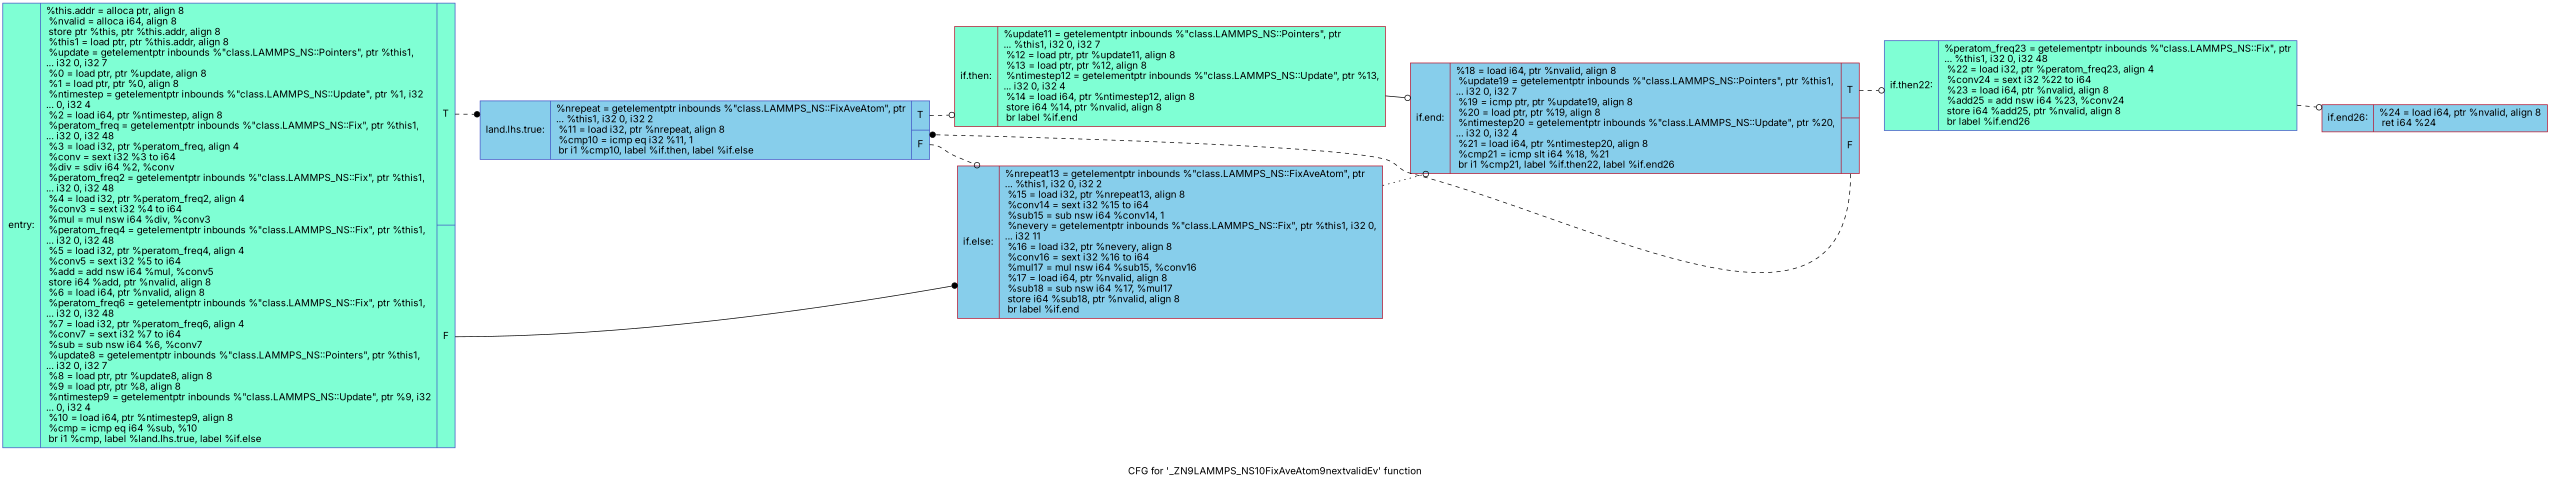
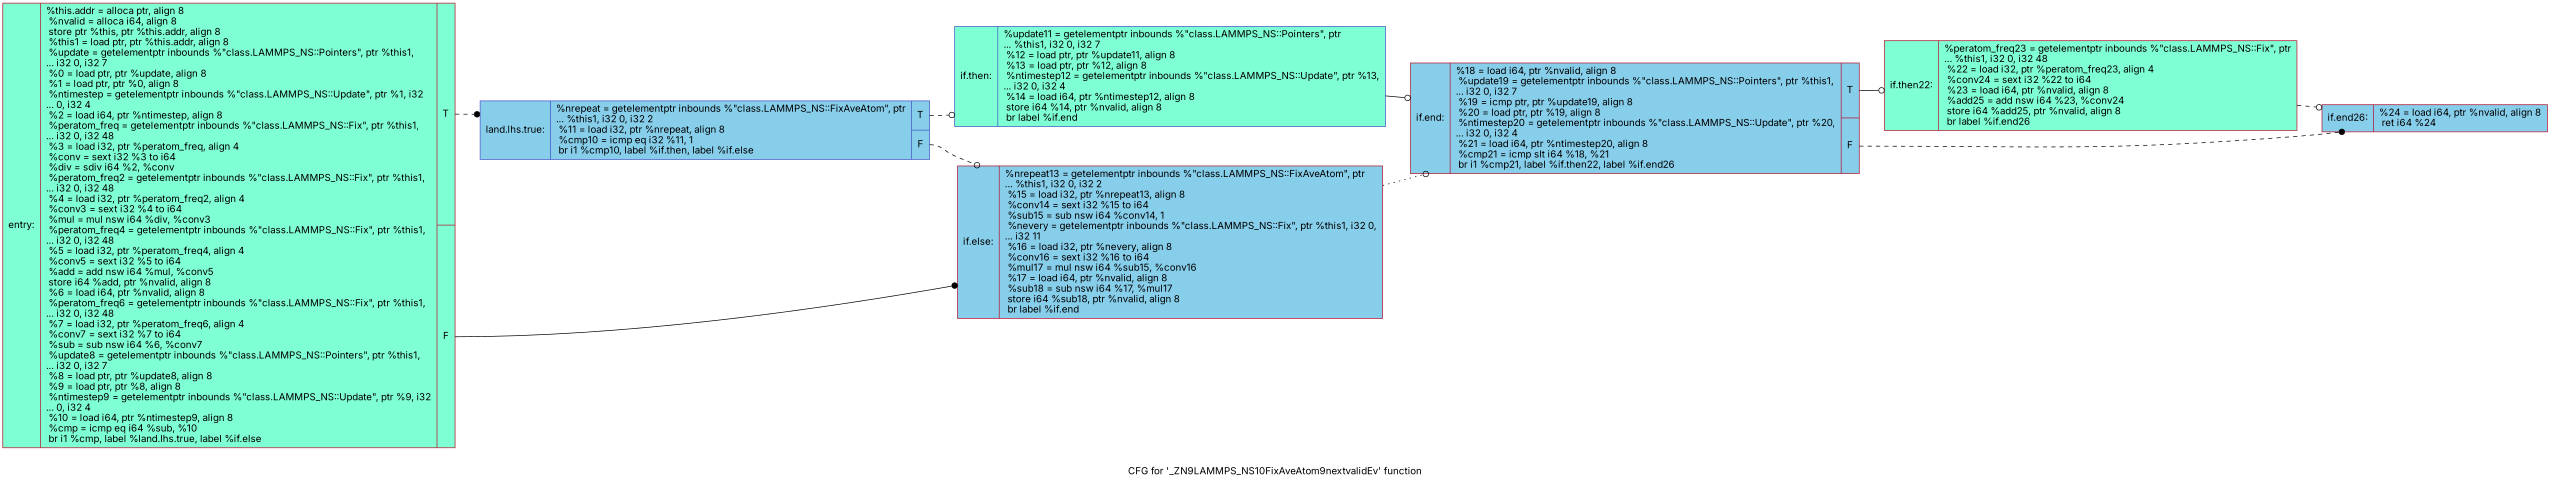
node "if.then:": color #b70d28ff -> #3d50c3ff
node "if.then22:": color #3d50c3ff -> #b70d28ff
edge "if.end:" -> "if.then22:": style dashed -> solid
edge "if.end:" -> "land.lhs.true:": now "if.end:" -> "if.end26:"
node "entry:": color #3d50c3ff -> #b70d28ff
